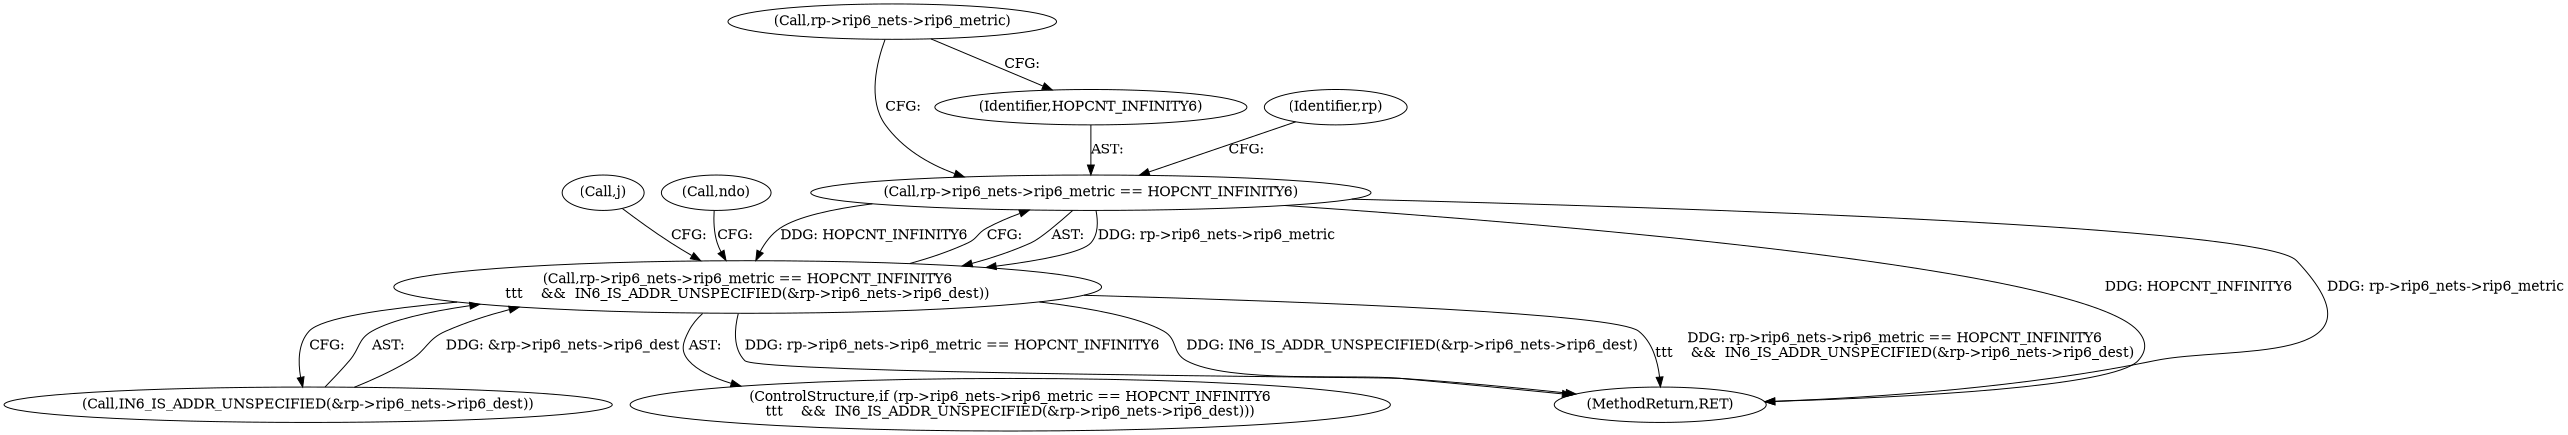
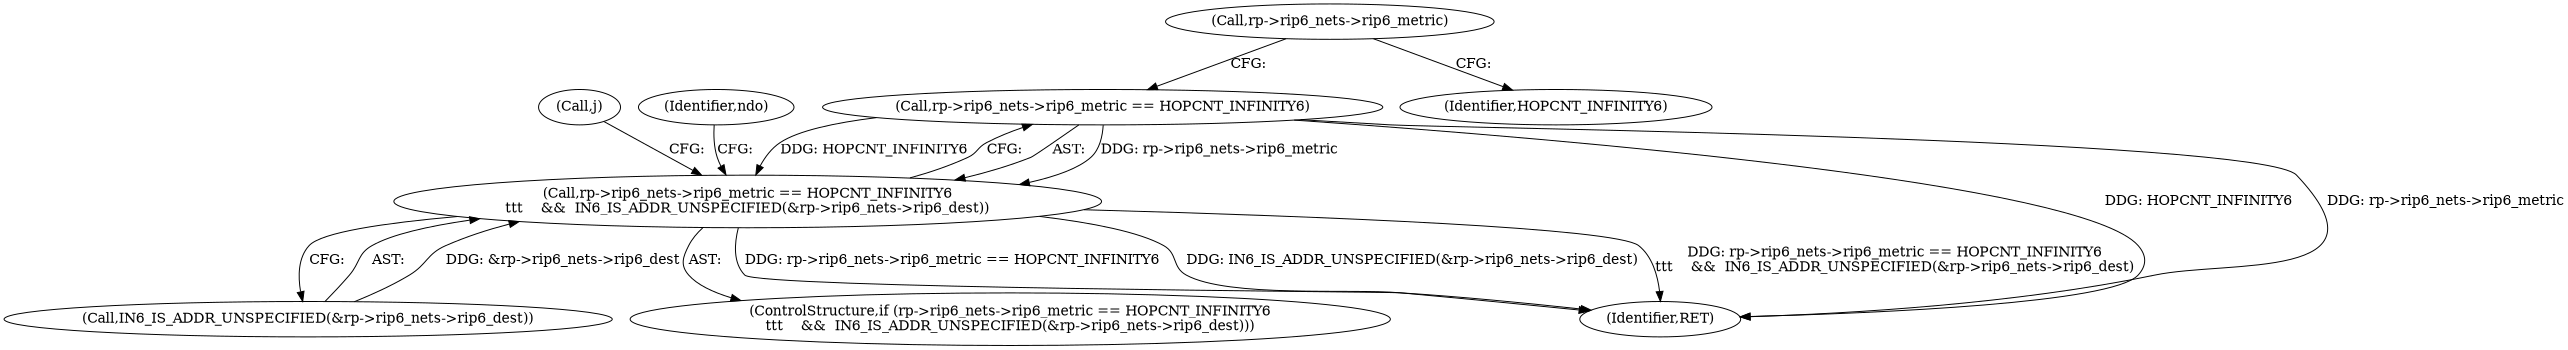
node "(Identifier,rp)": removed
edge "(Identifier,HOPCNT_INFINITY6)" -> "(Call,rp->rip6_nets->rip6_metric == HOPCNT_INFINITY6)": removed, label "AST:"
node "(Call,ndo)": label "(Call,ndo)" -> "(Identifier,ndo)"
node "(MethodReturn,RET)": label "(MethodReturn,RET)" -> "(Identifier,RET)"
